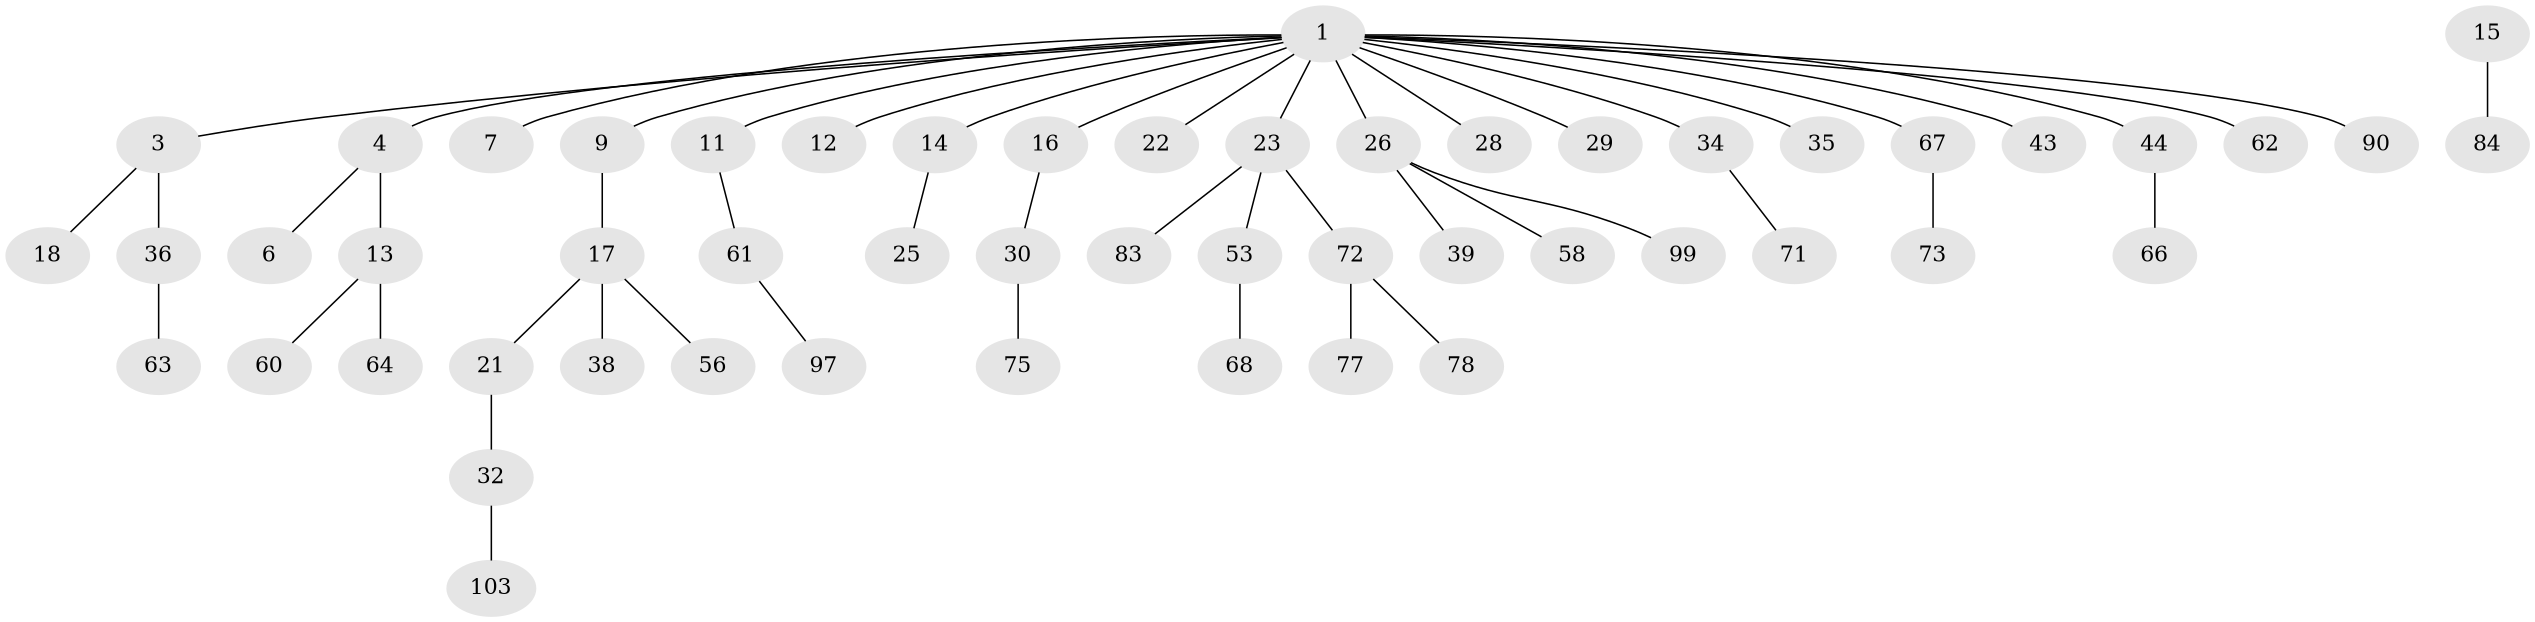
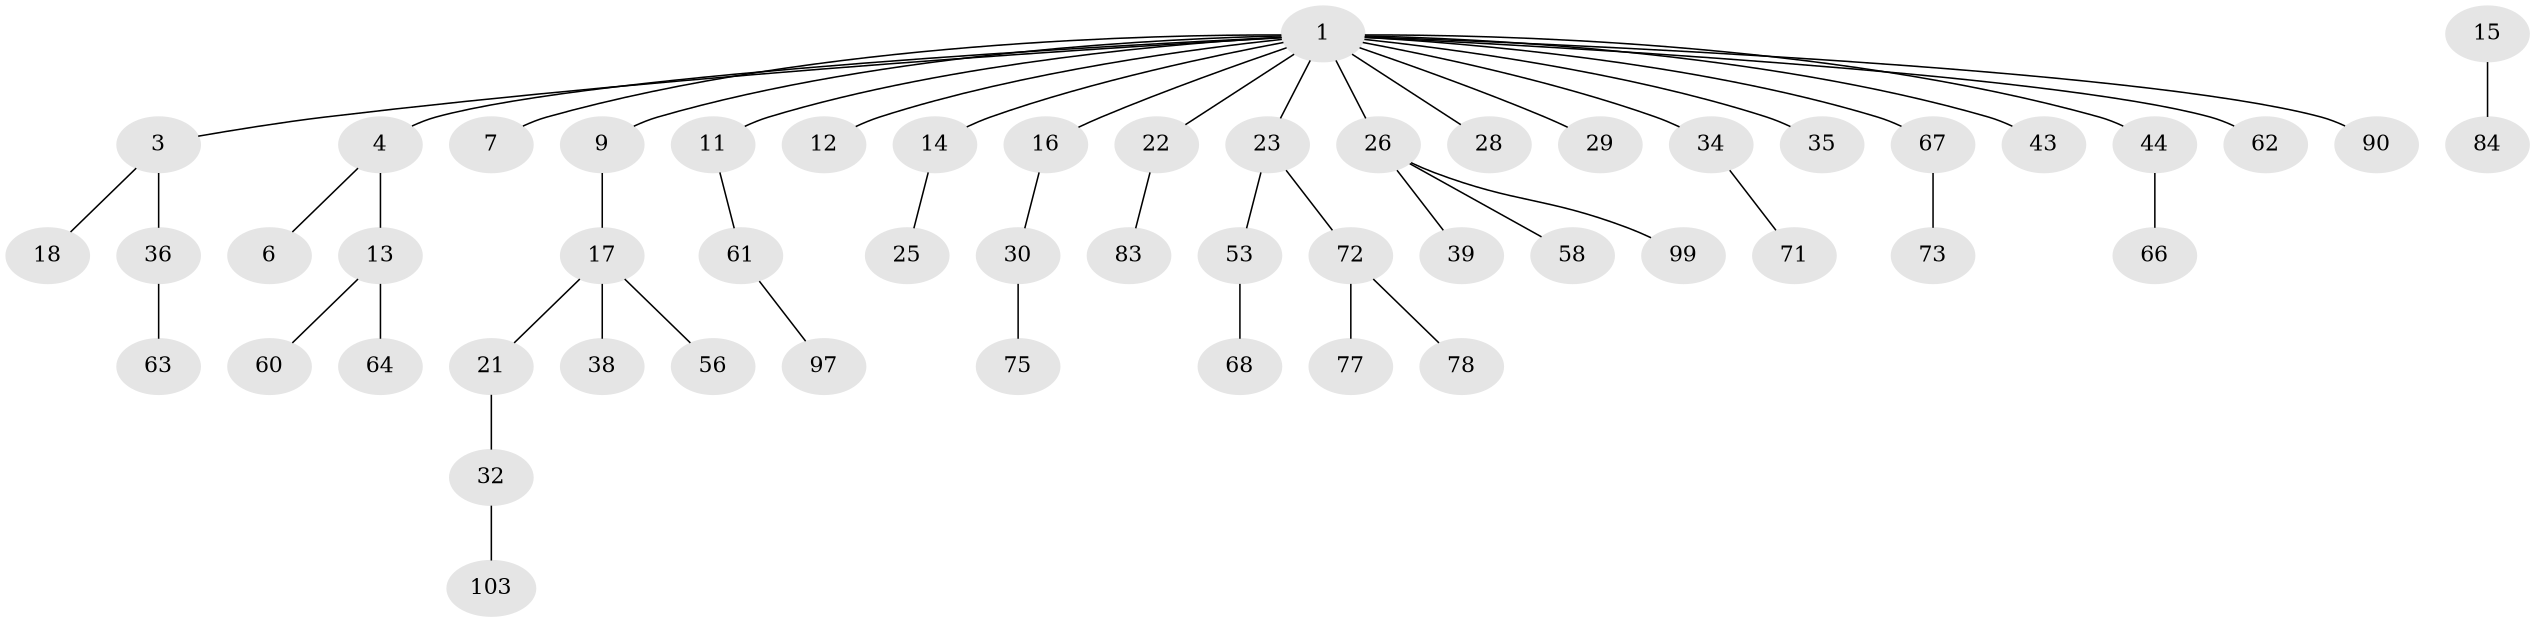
edge "23" -- "83": now "22" -- "83"
